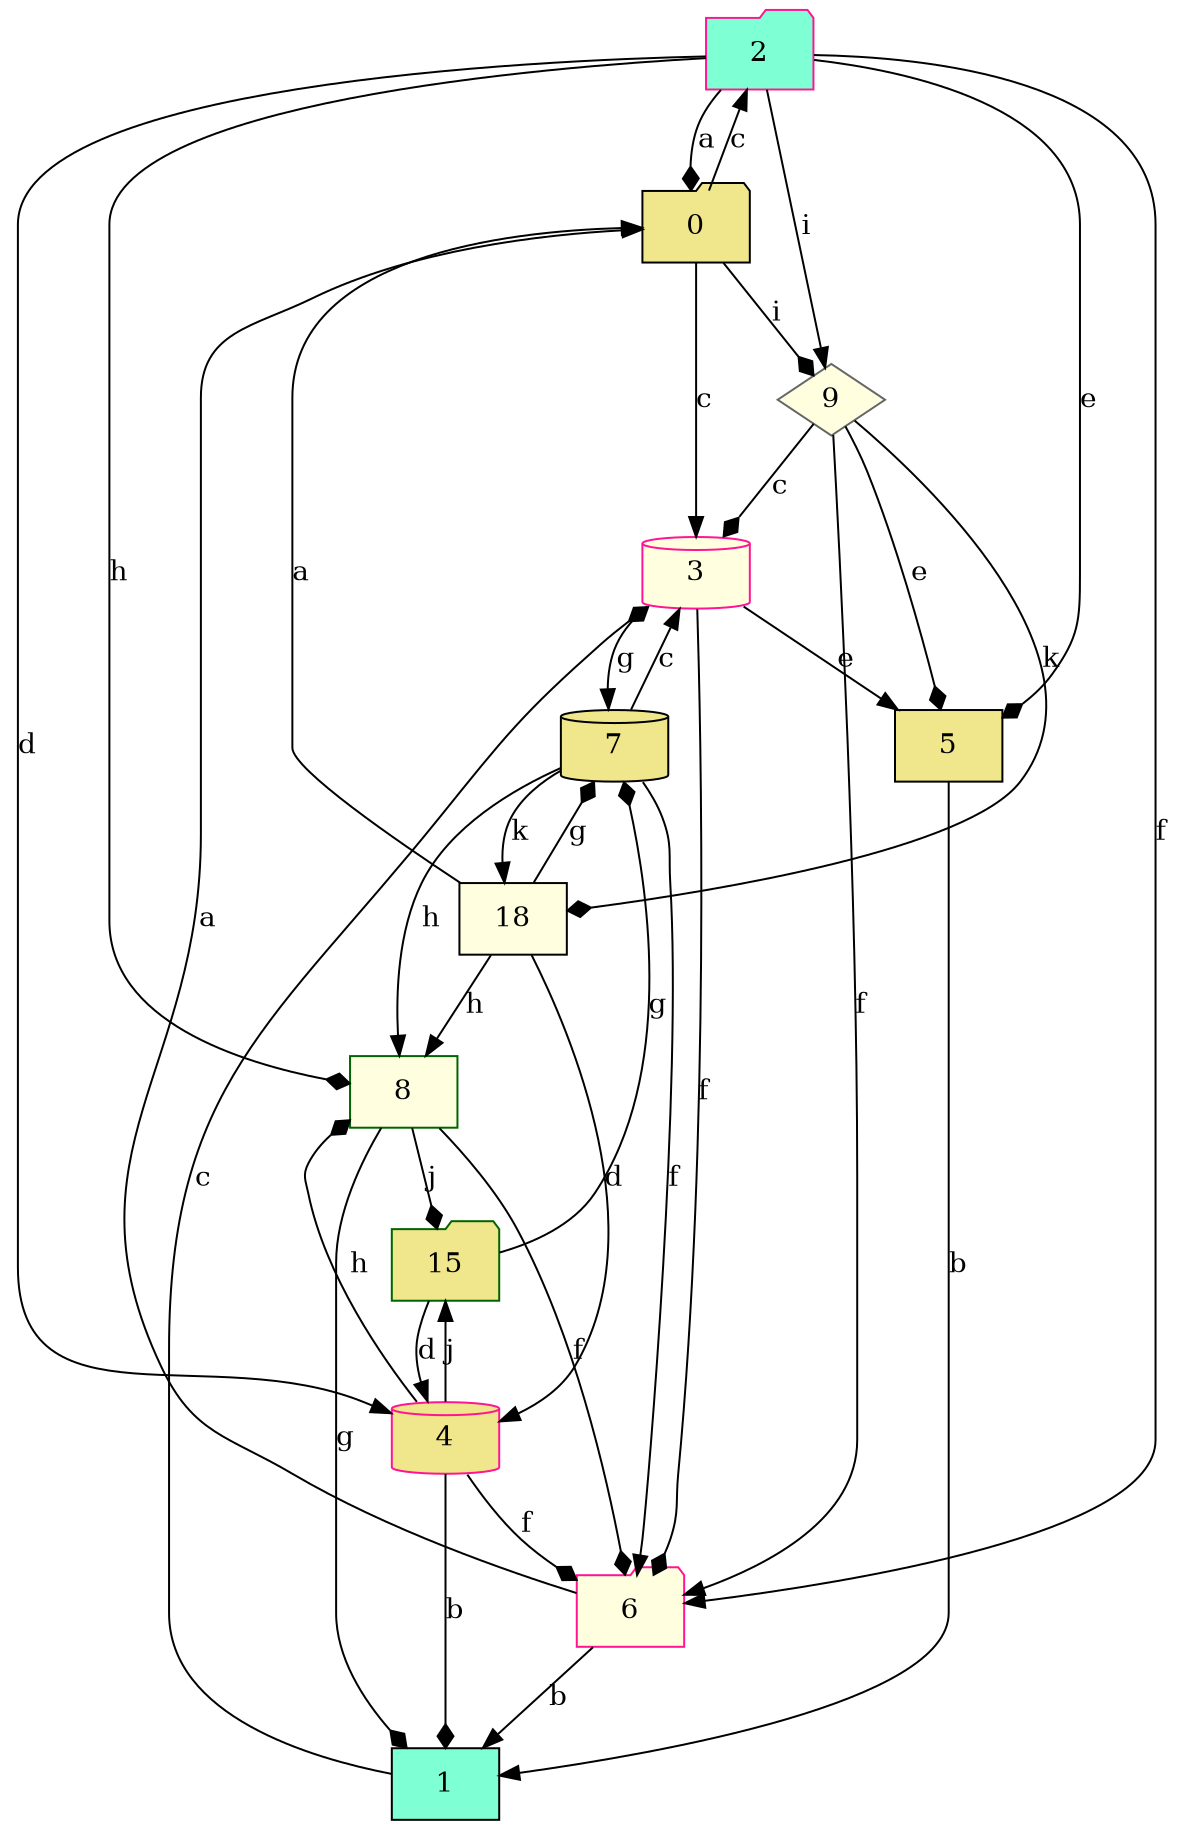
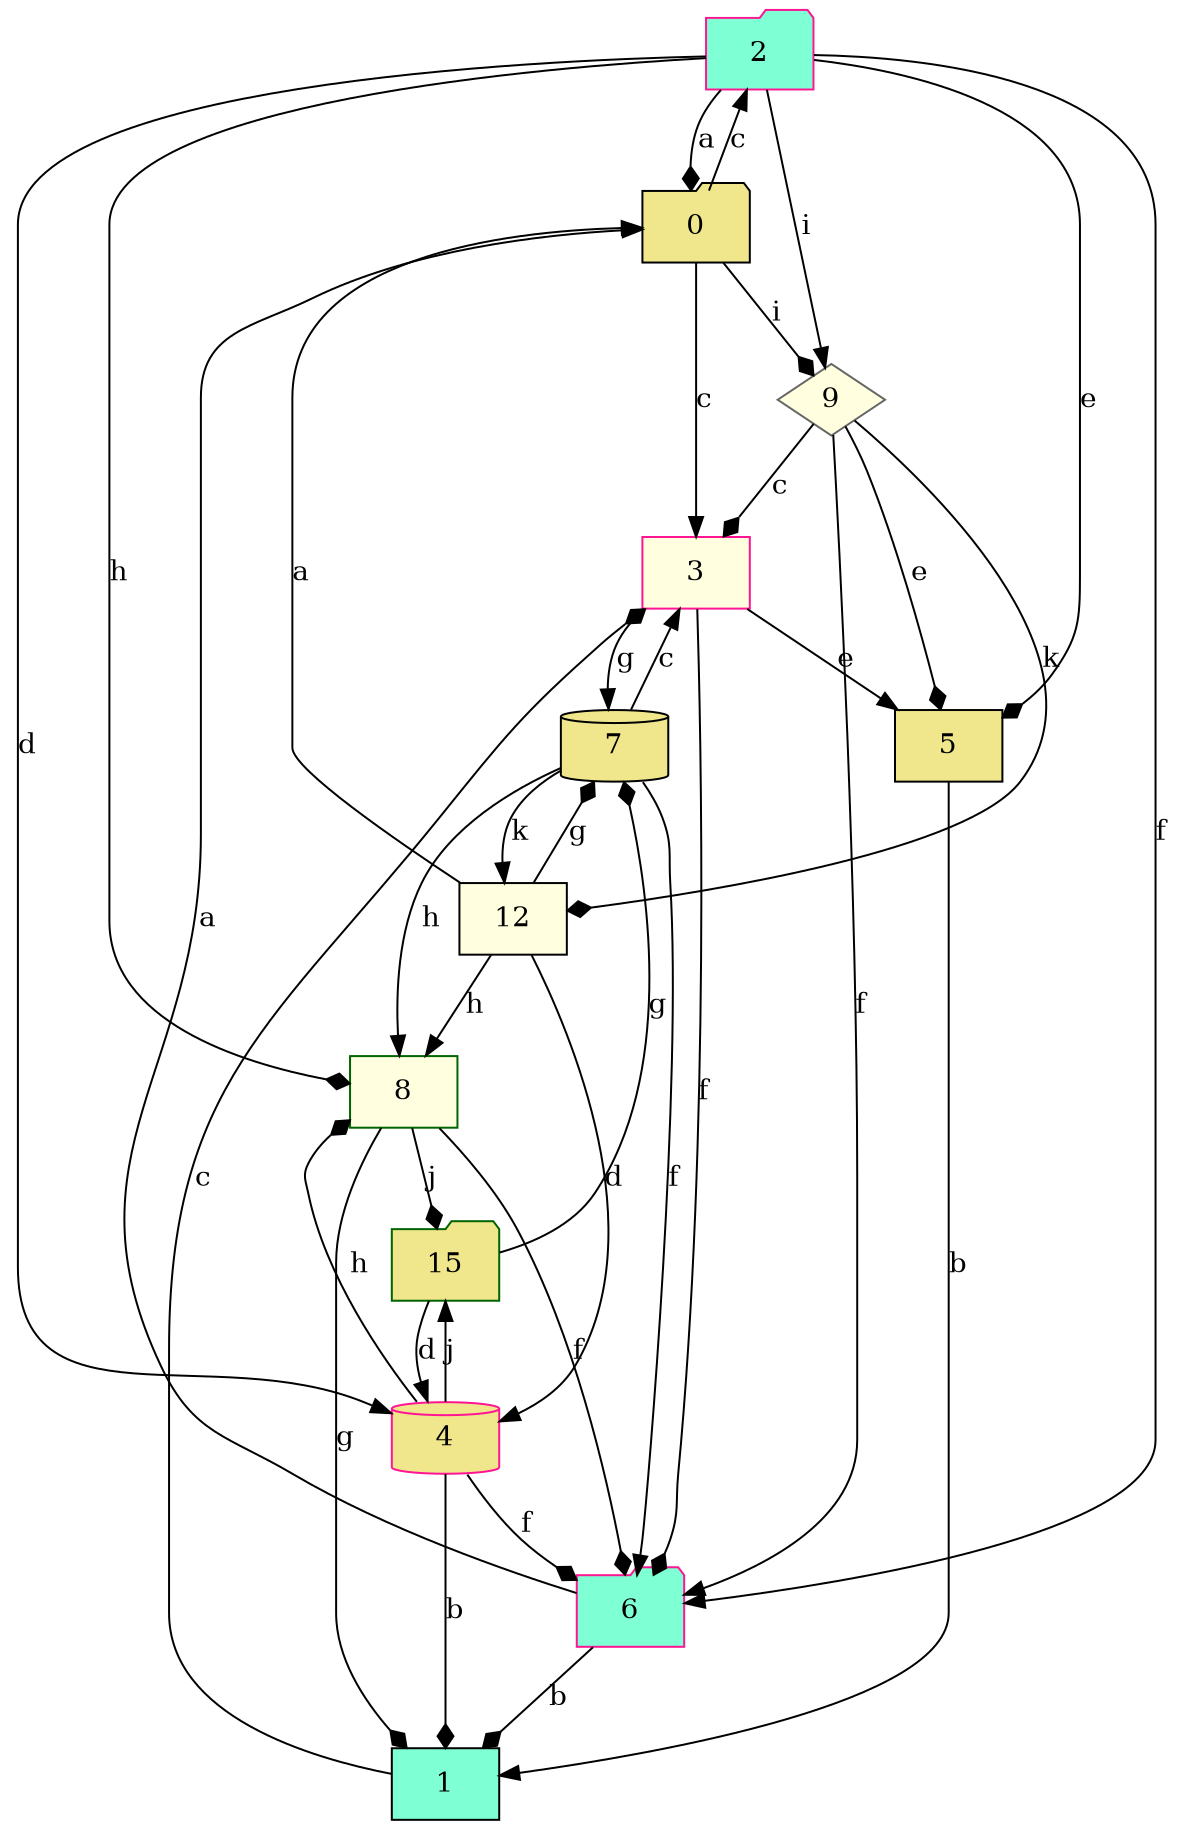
node "3": shape cylinder -> box
node "18": label "18" -> "12"
node "6": fillcolor lightyellow -> aquamarine
edge "6" -> "1": arrowhead normal -> diamond
